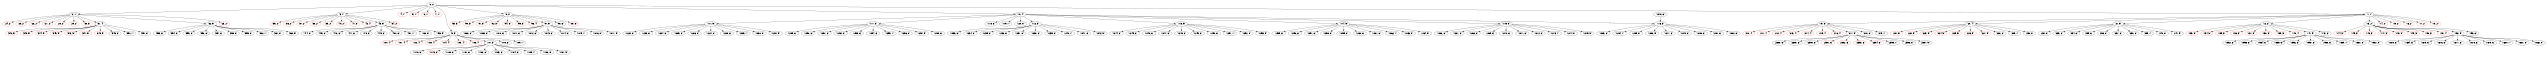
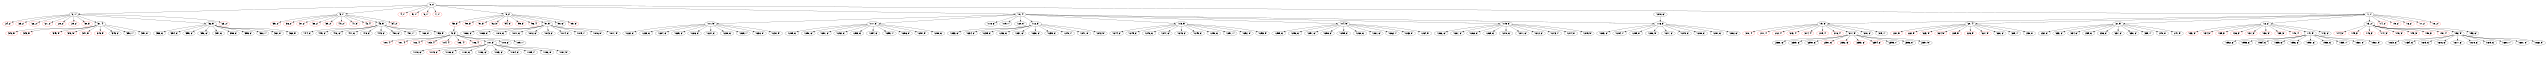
edge "(0, 0)" -> "(9, 3)": now "(93, 3)" -> "(9, 3)"
node "(344, 5)": removed
